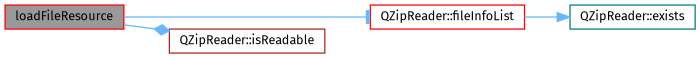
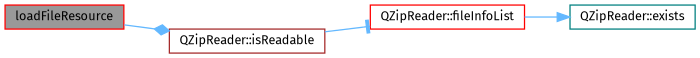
edge "loadFileResource" -> "QZipReader::fileInfoList": now "QZipReader::isReadable" -> "QZipReader::fileInfoList"
